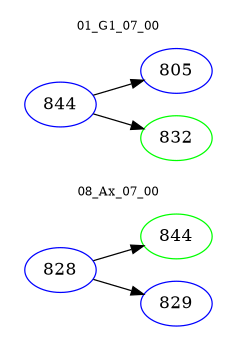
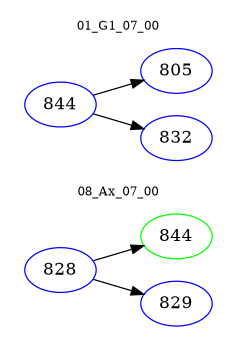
node "832": color green -> blue
